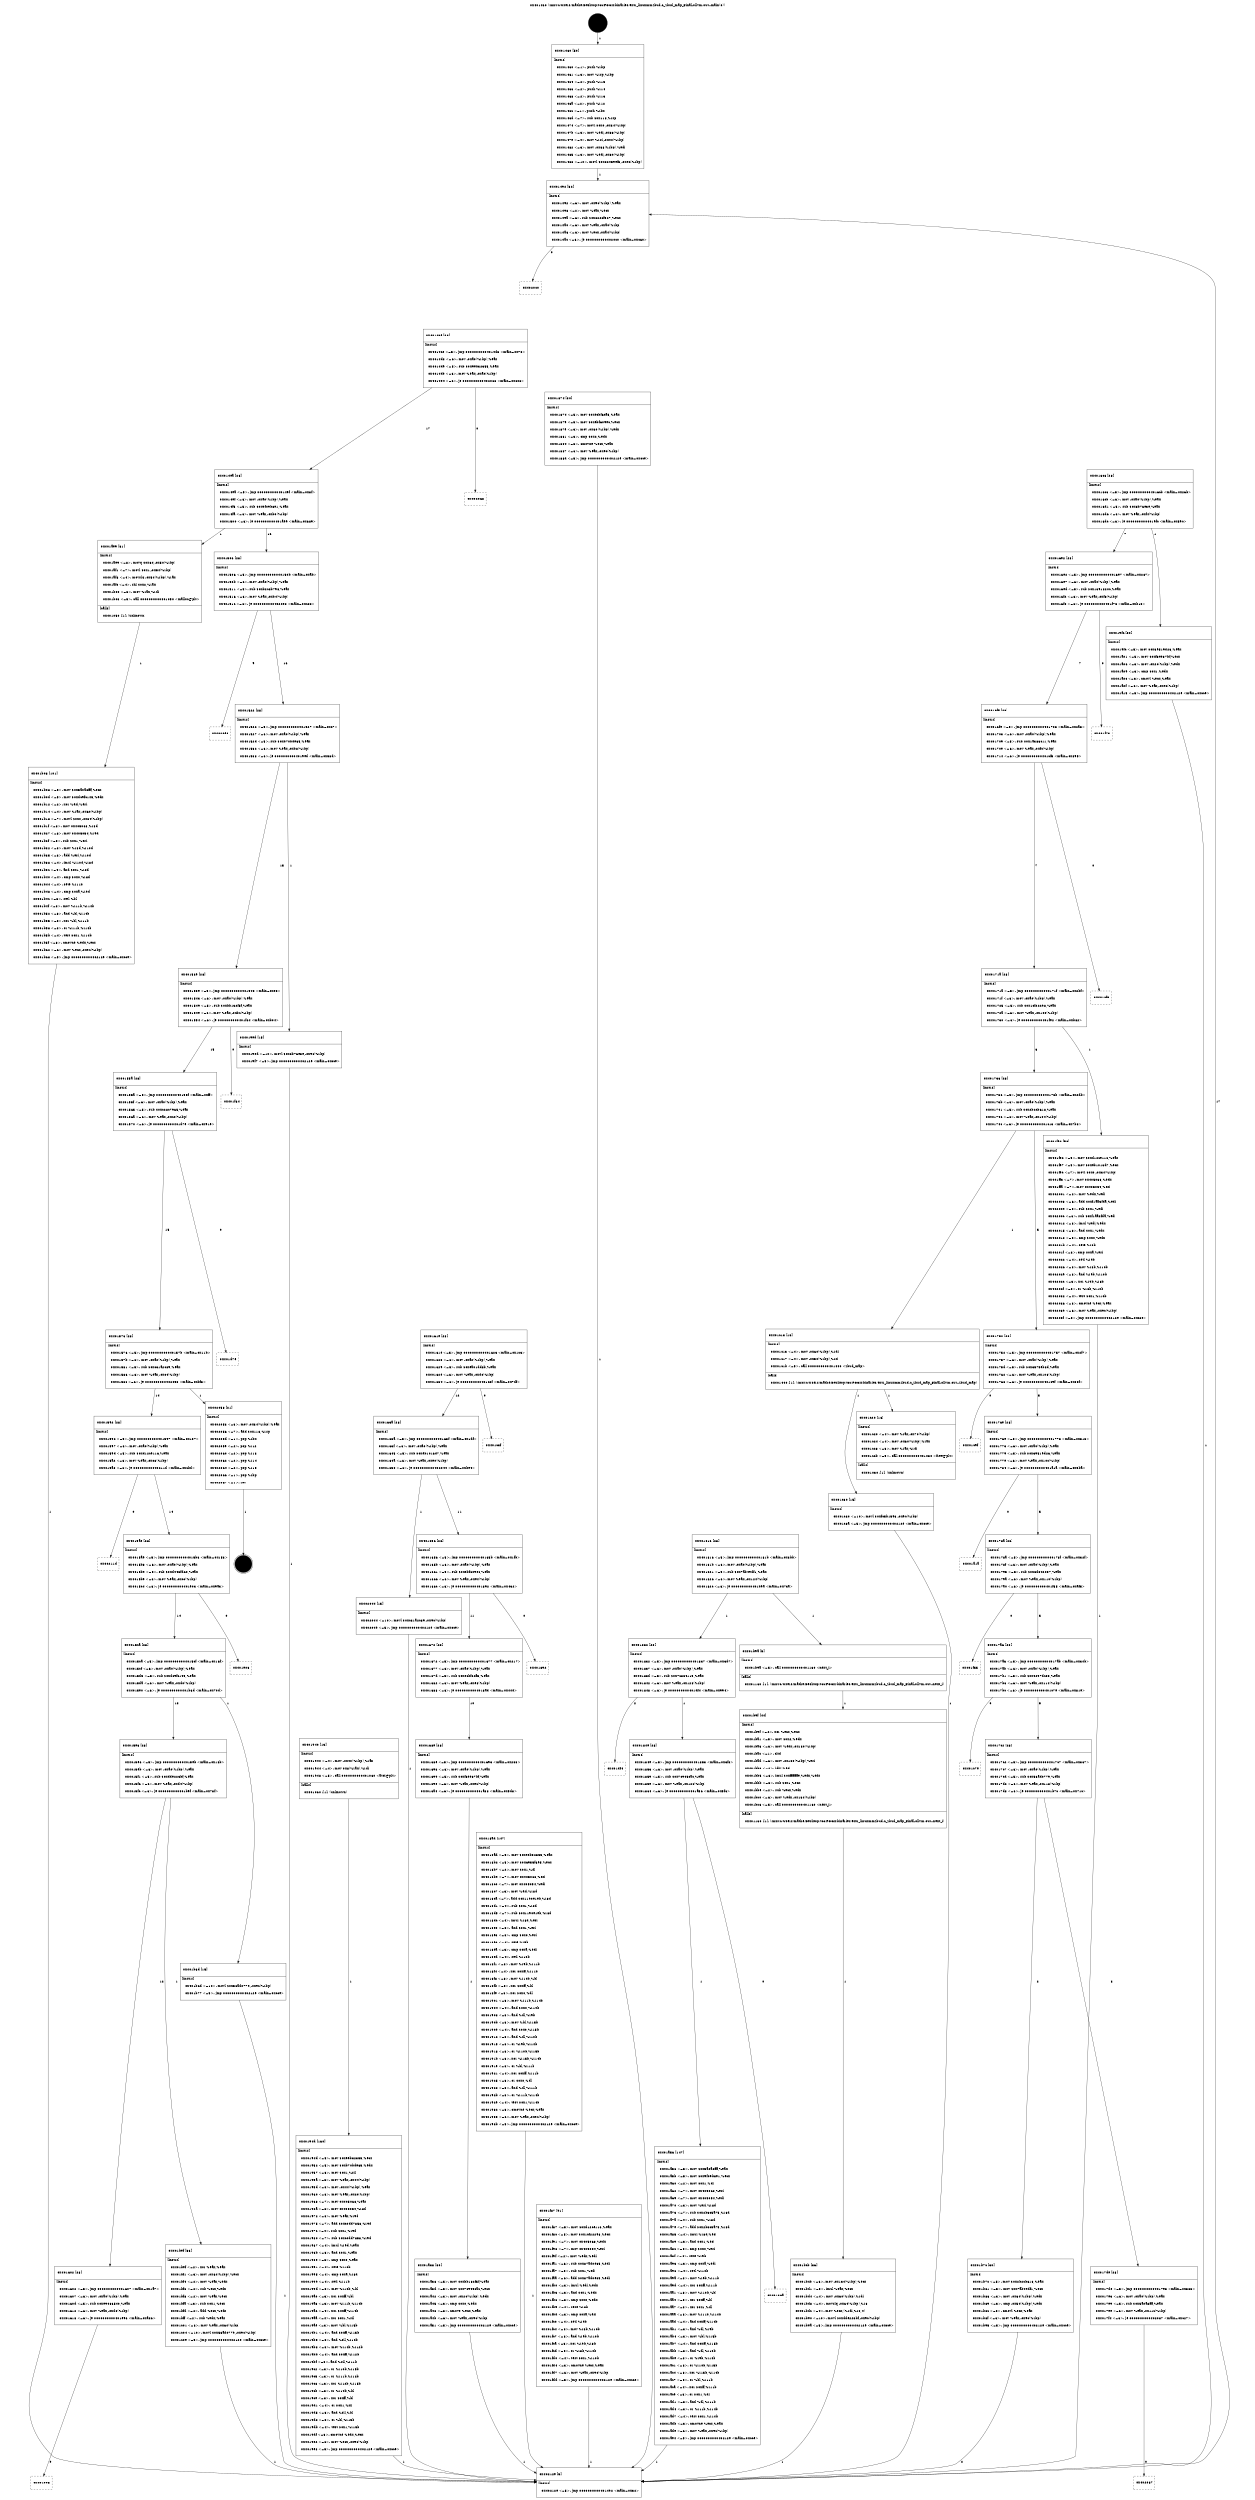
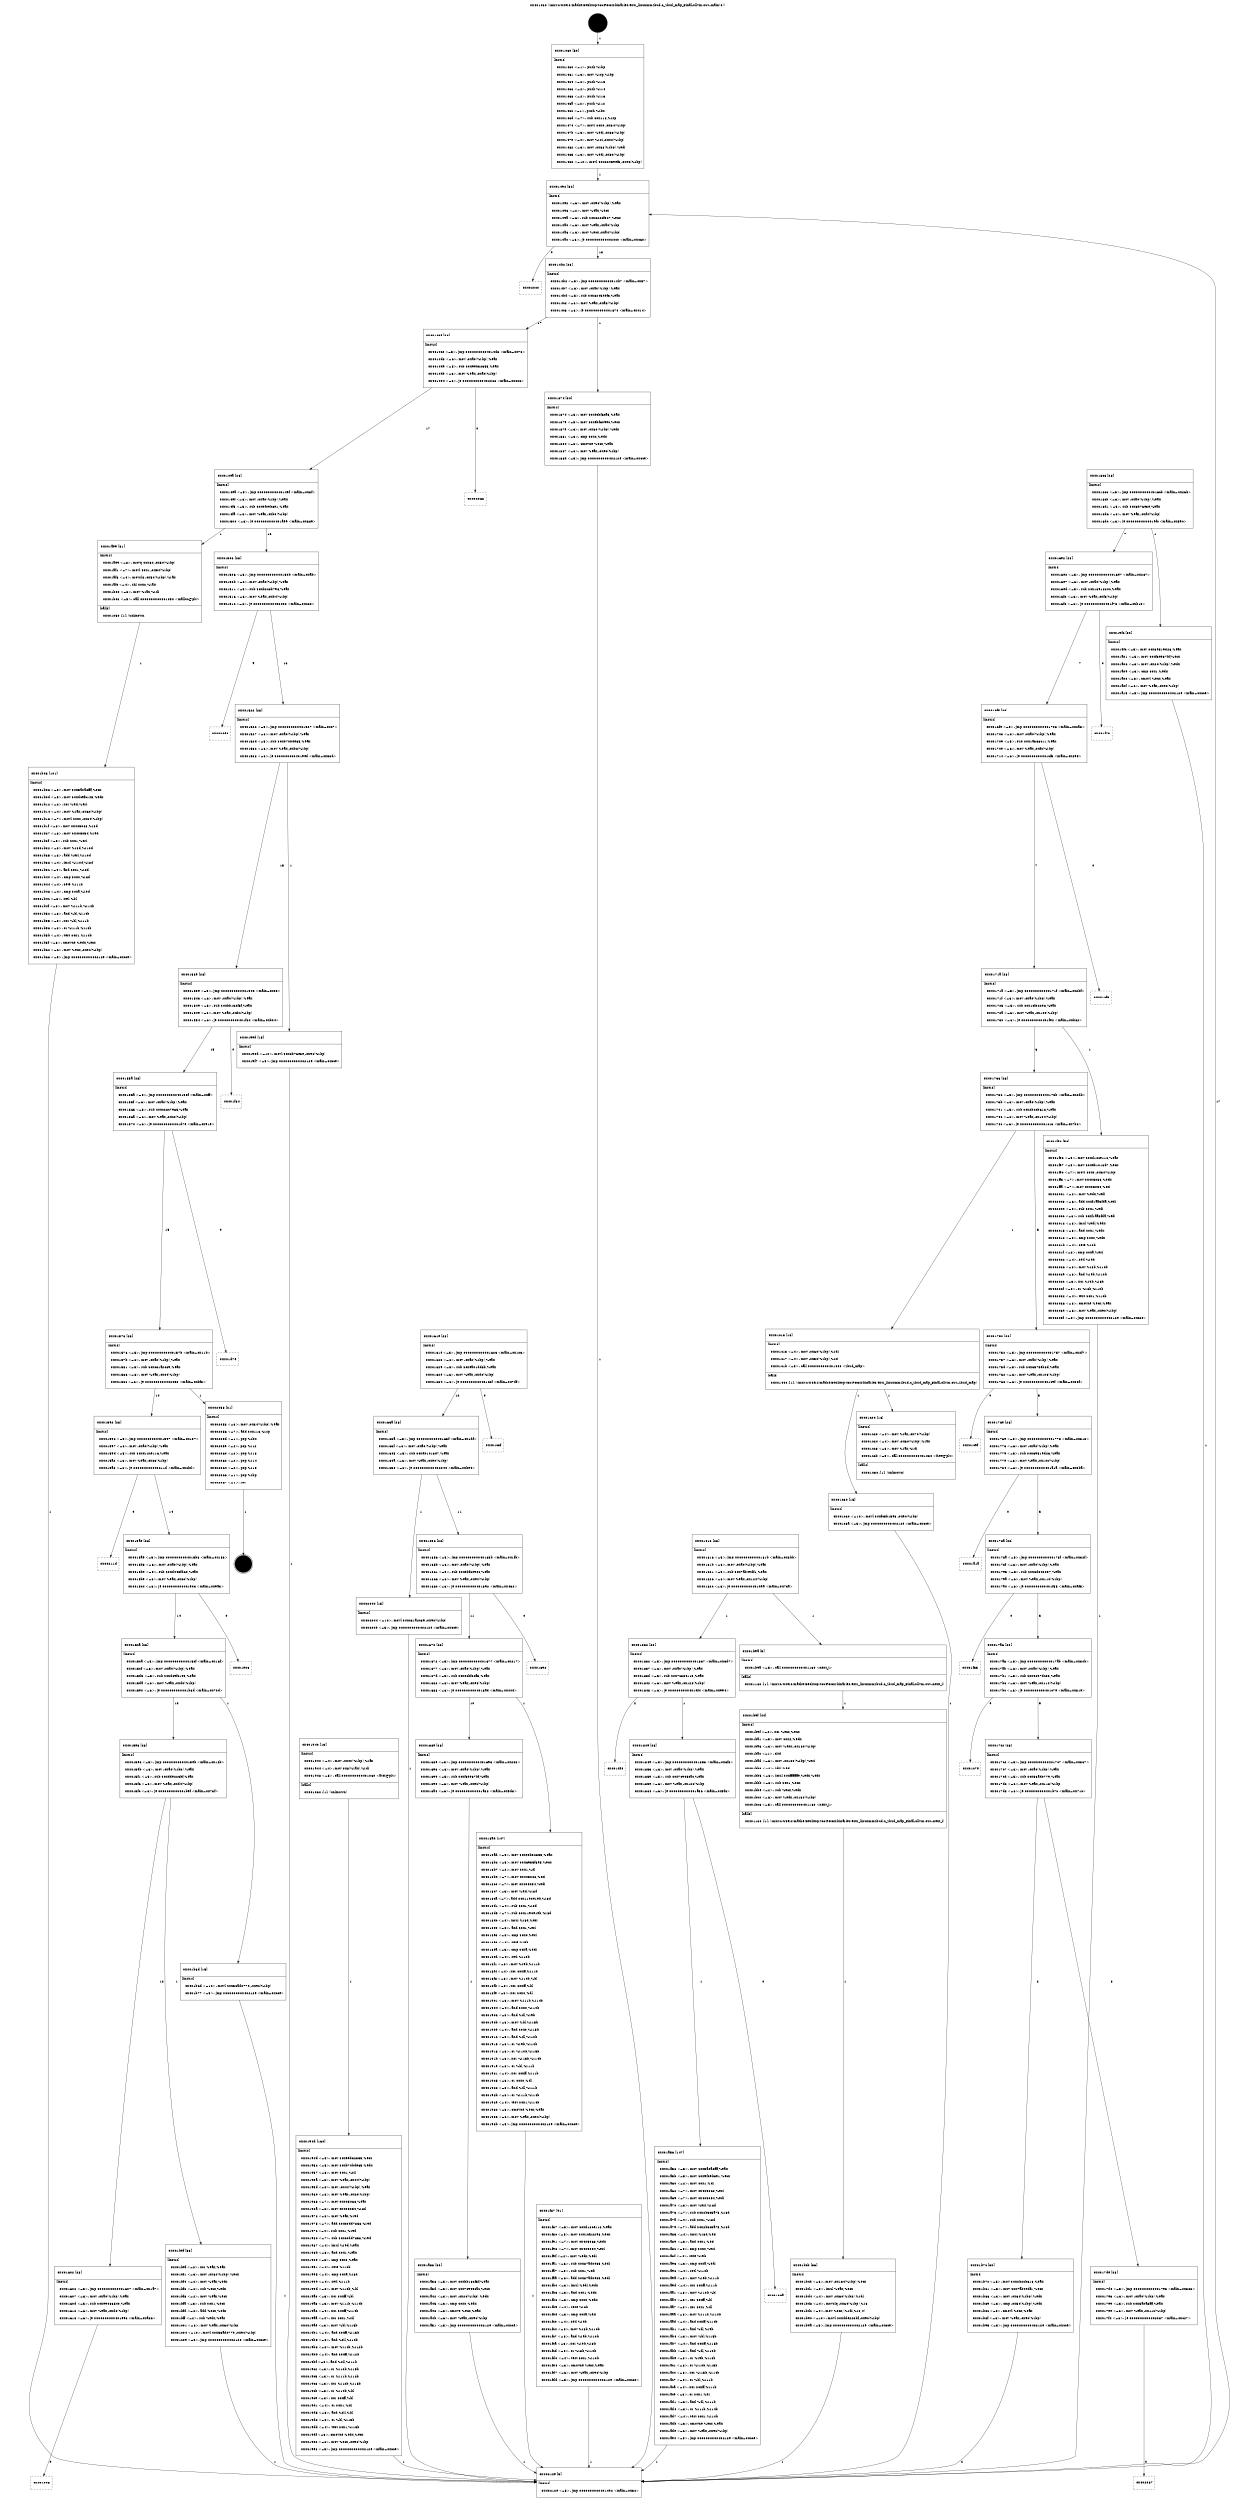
node "0x4014b2 [28]": added
edge "0x401672 [28]" -> "0x4018ad [147]": added, label "1"
